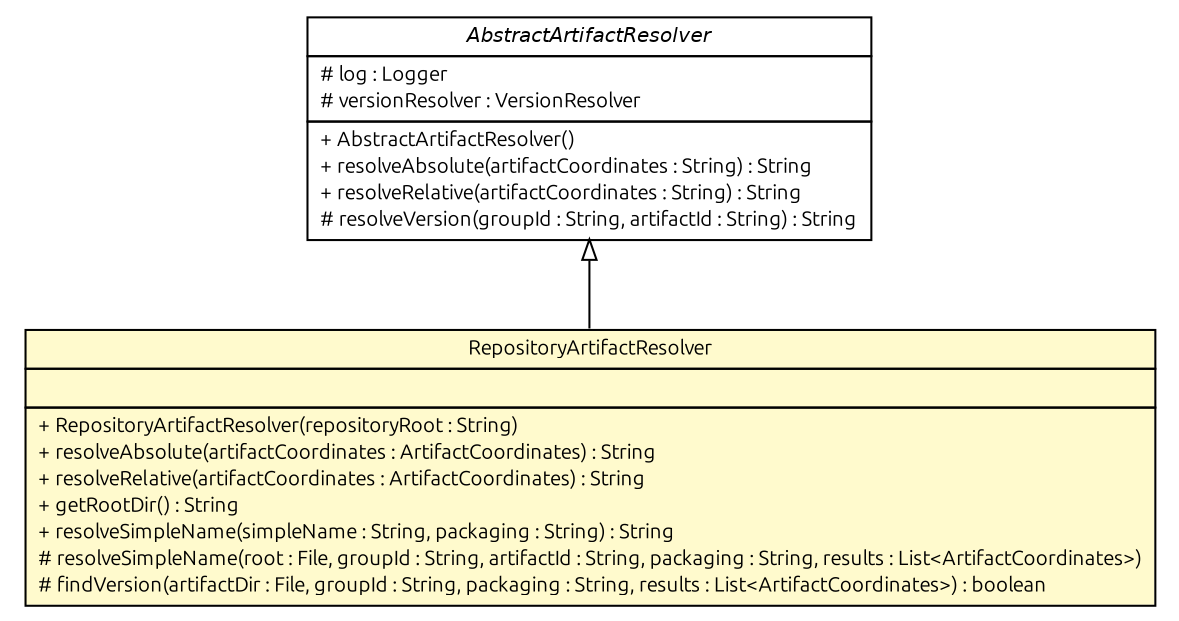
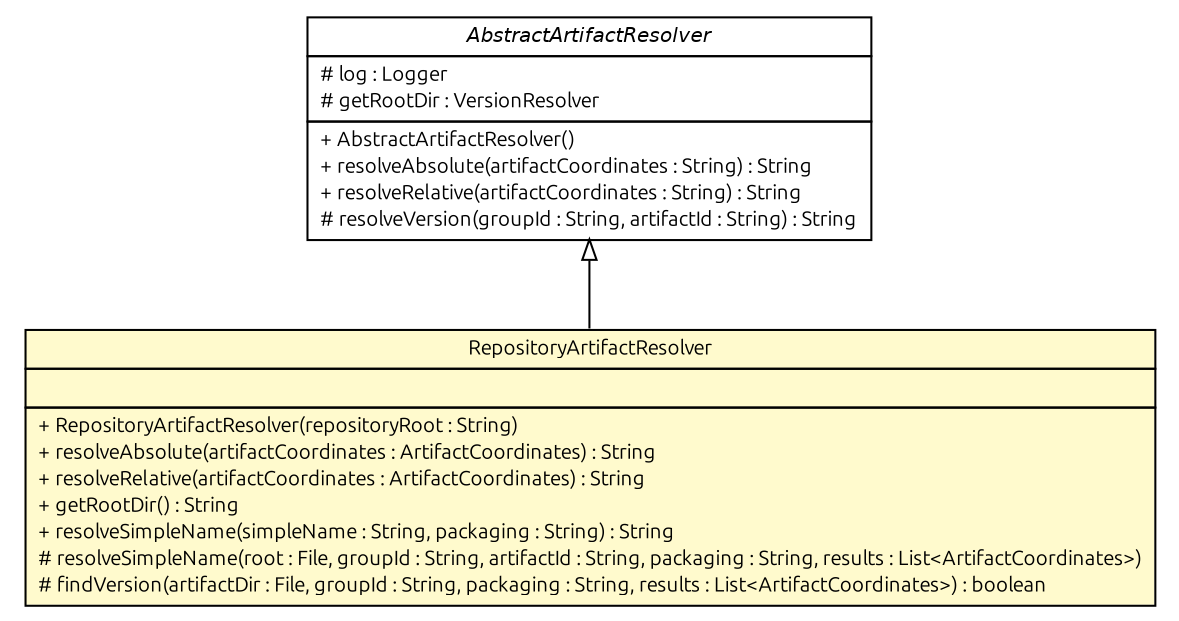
node "AbstractArtifactResolver": text "# versionResolver : VersionResolver" -> "# getRootDir : VersionResolver"
